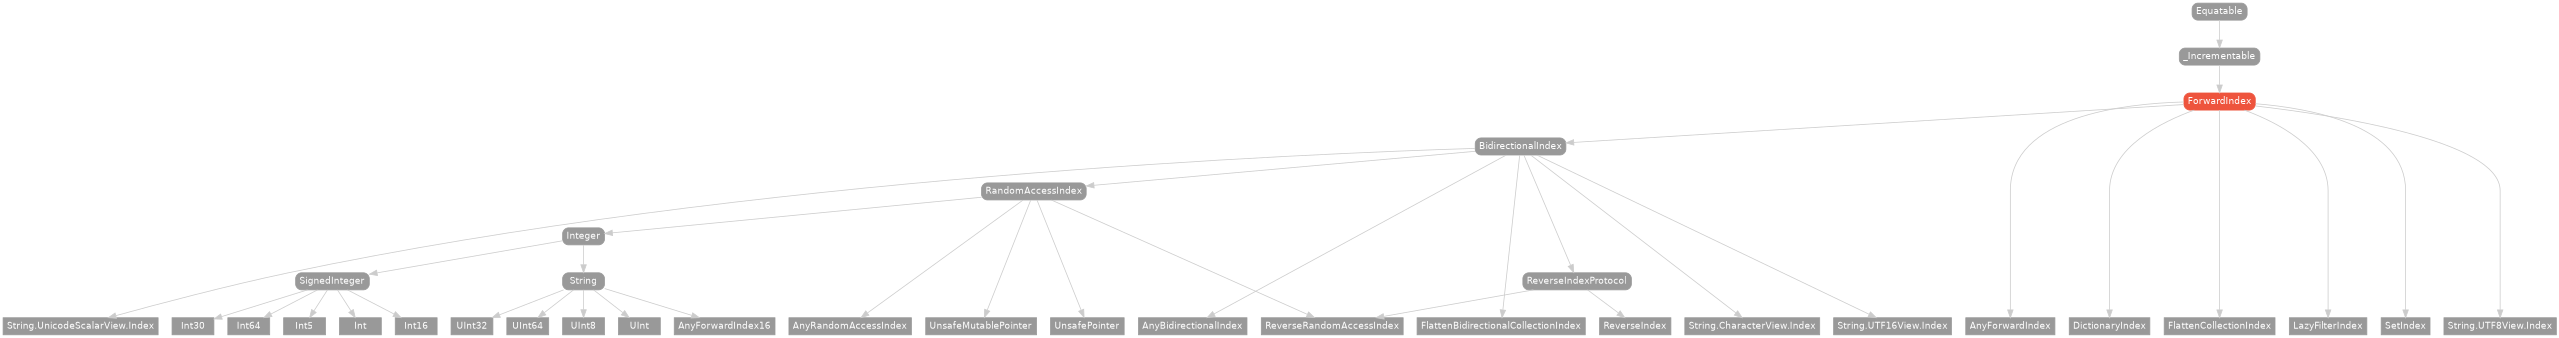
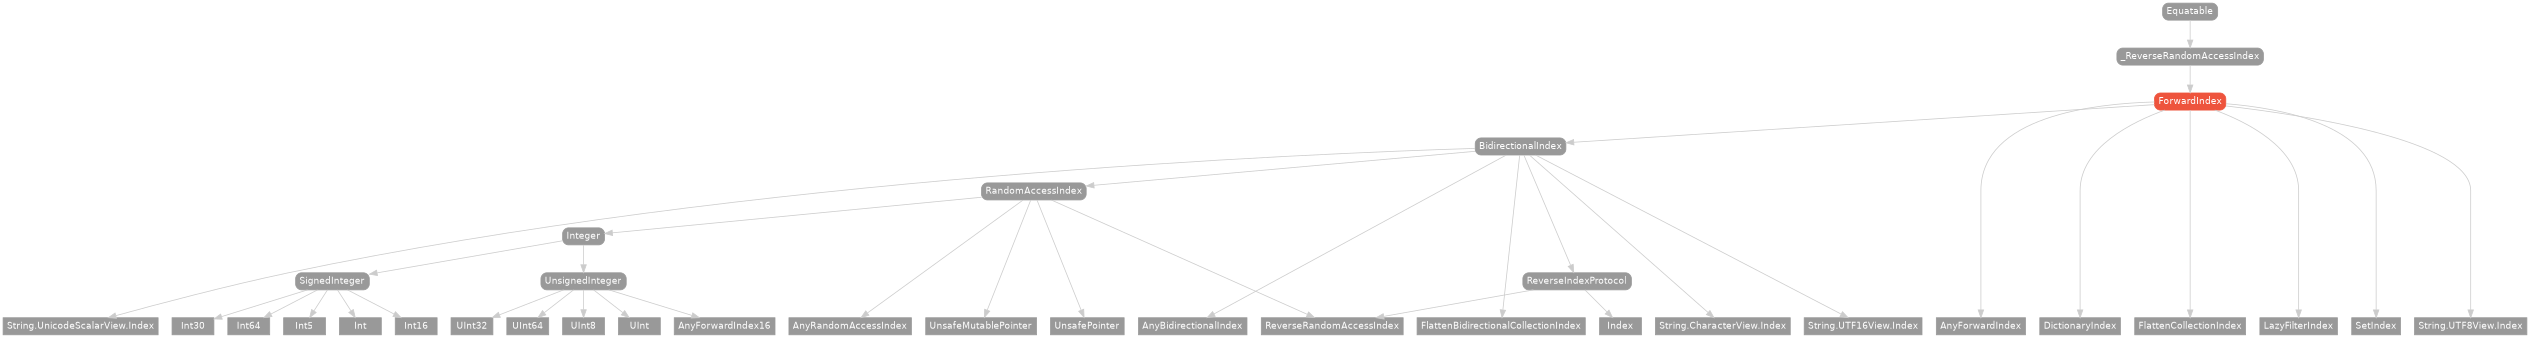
node "_Incrementable": label "_Incrementable" -> "_ReverseRandomAccessIndex"
node "String": label "String" -> "UnsignedInteger"
node "ReverseIndex": label "ReverseIndex" -> "Index"
